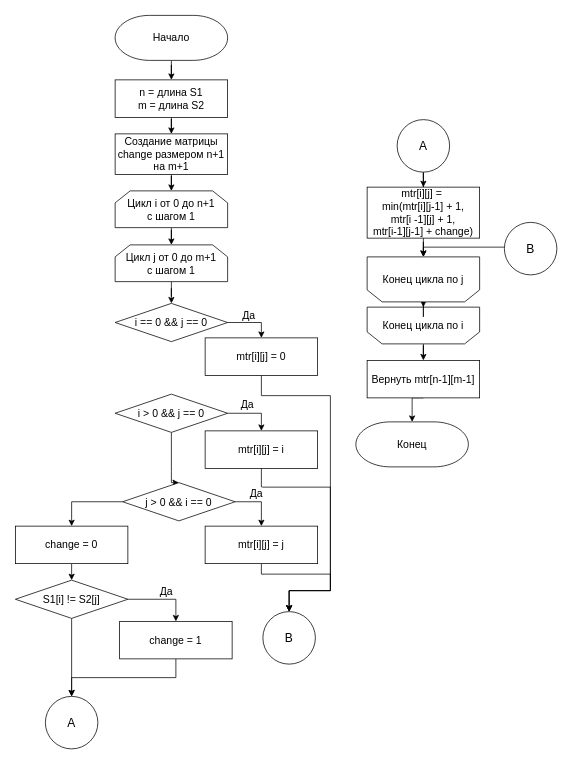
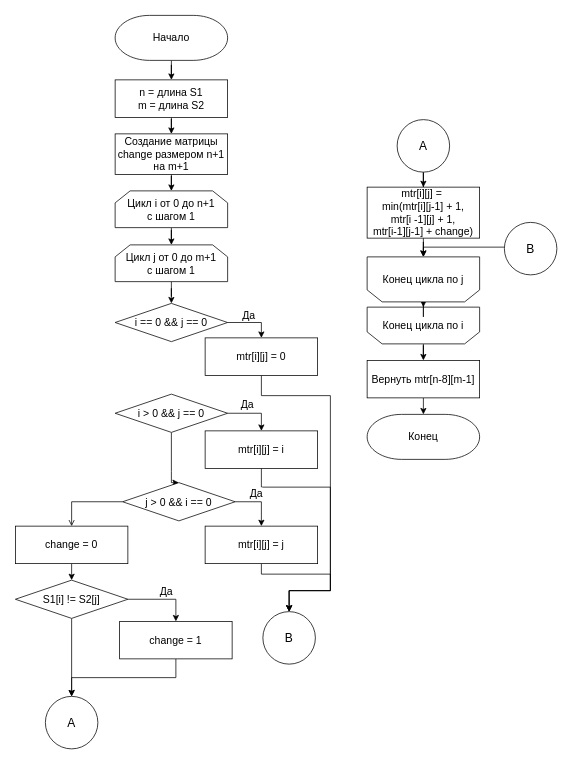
node "Вернуть mtr[n-1][m-1]": label "Вернуть mtr[n-1][m-1]" -> "Вернуть mtr[n-8][m-1]"
node "Конец": moved (412, 444) -> (423, 437)
edge "j > 0 && i == 0" -> "change = 0": arrowhead classic -> open
